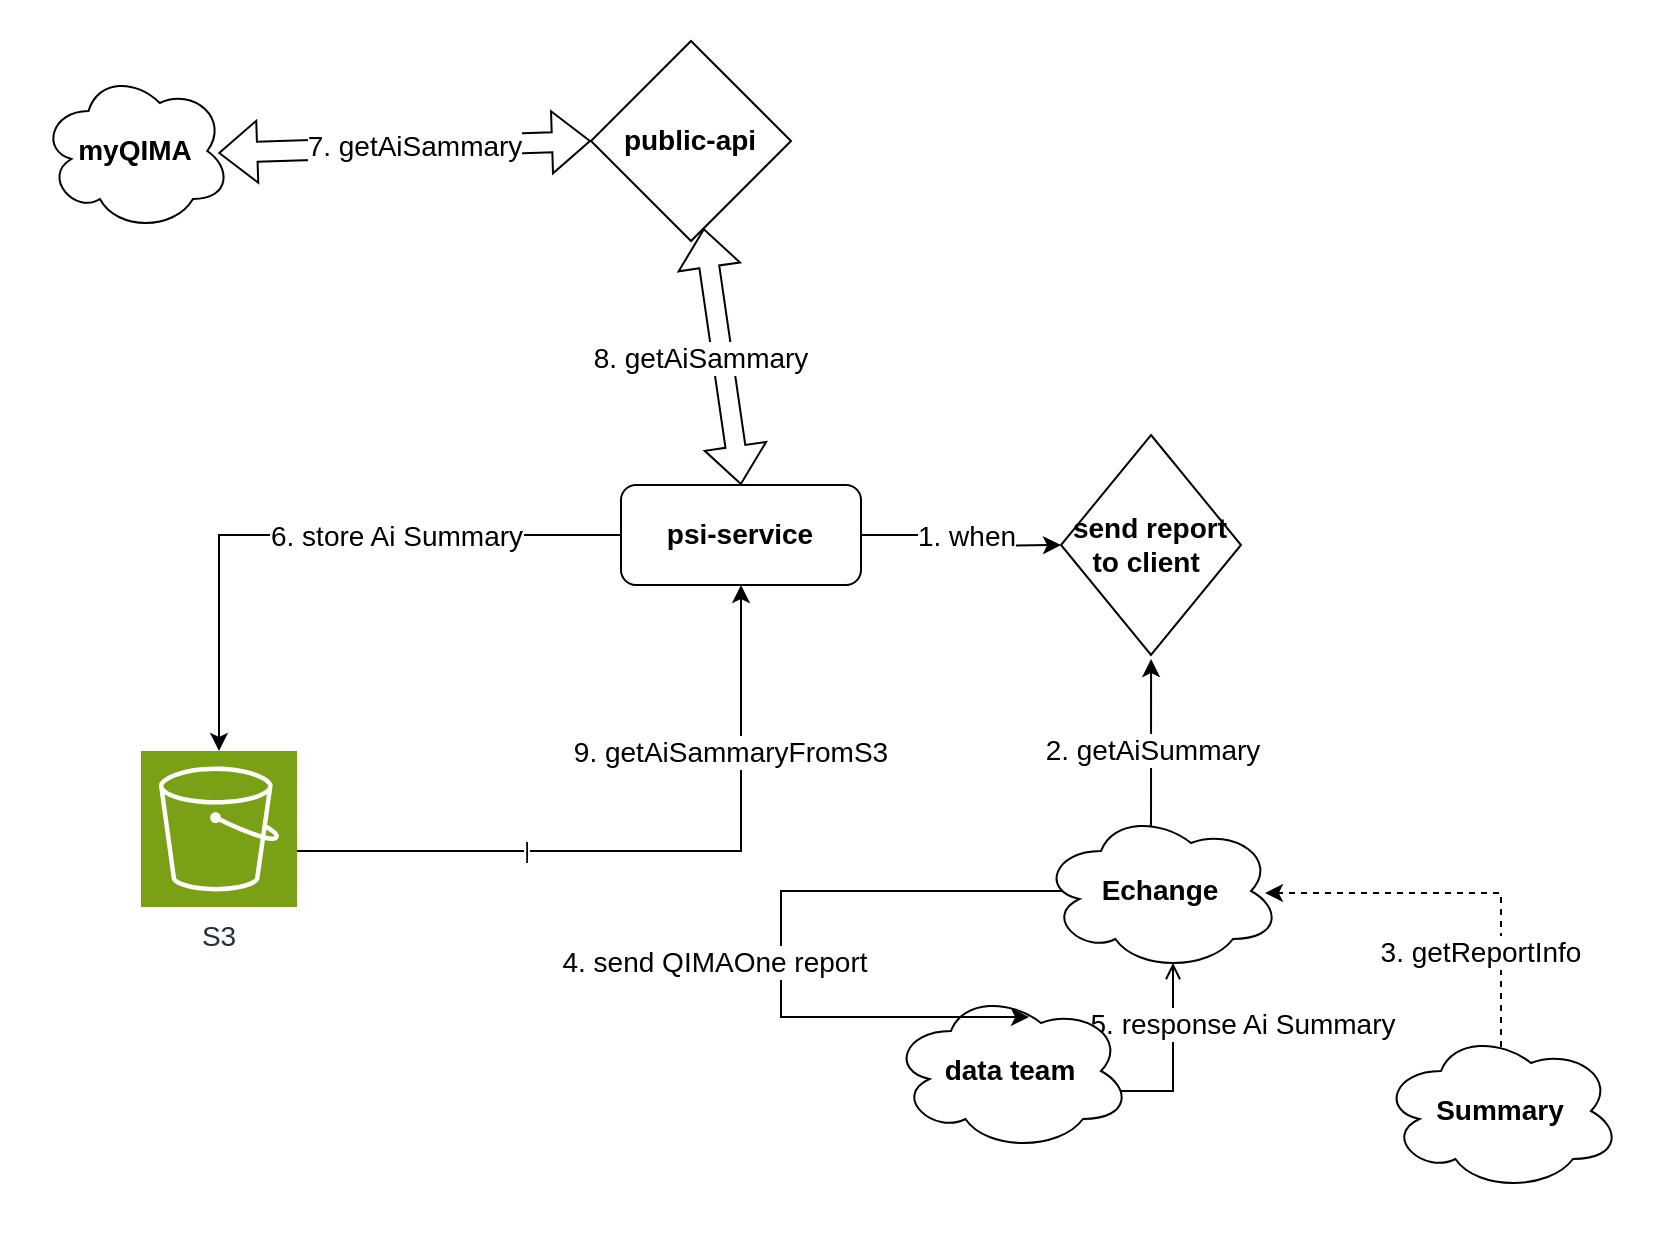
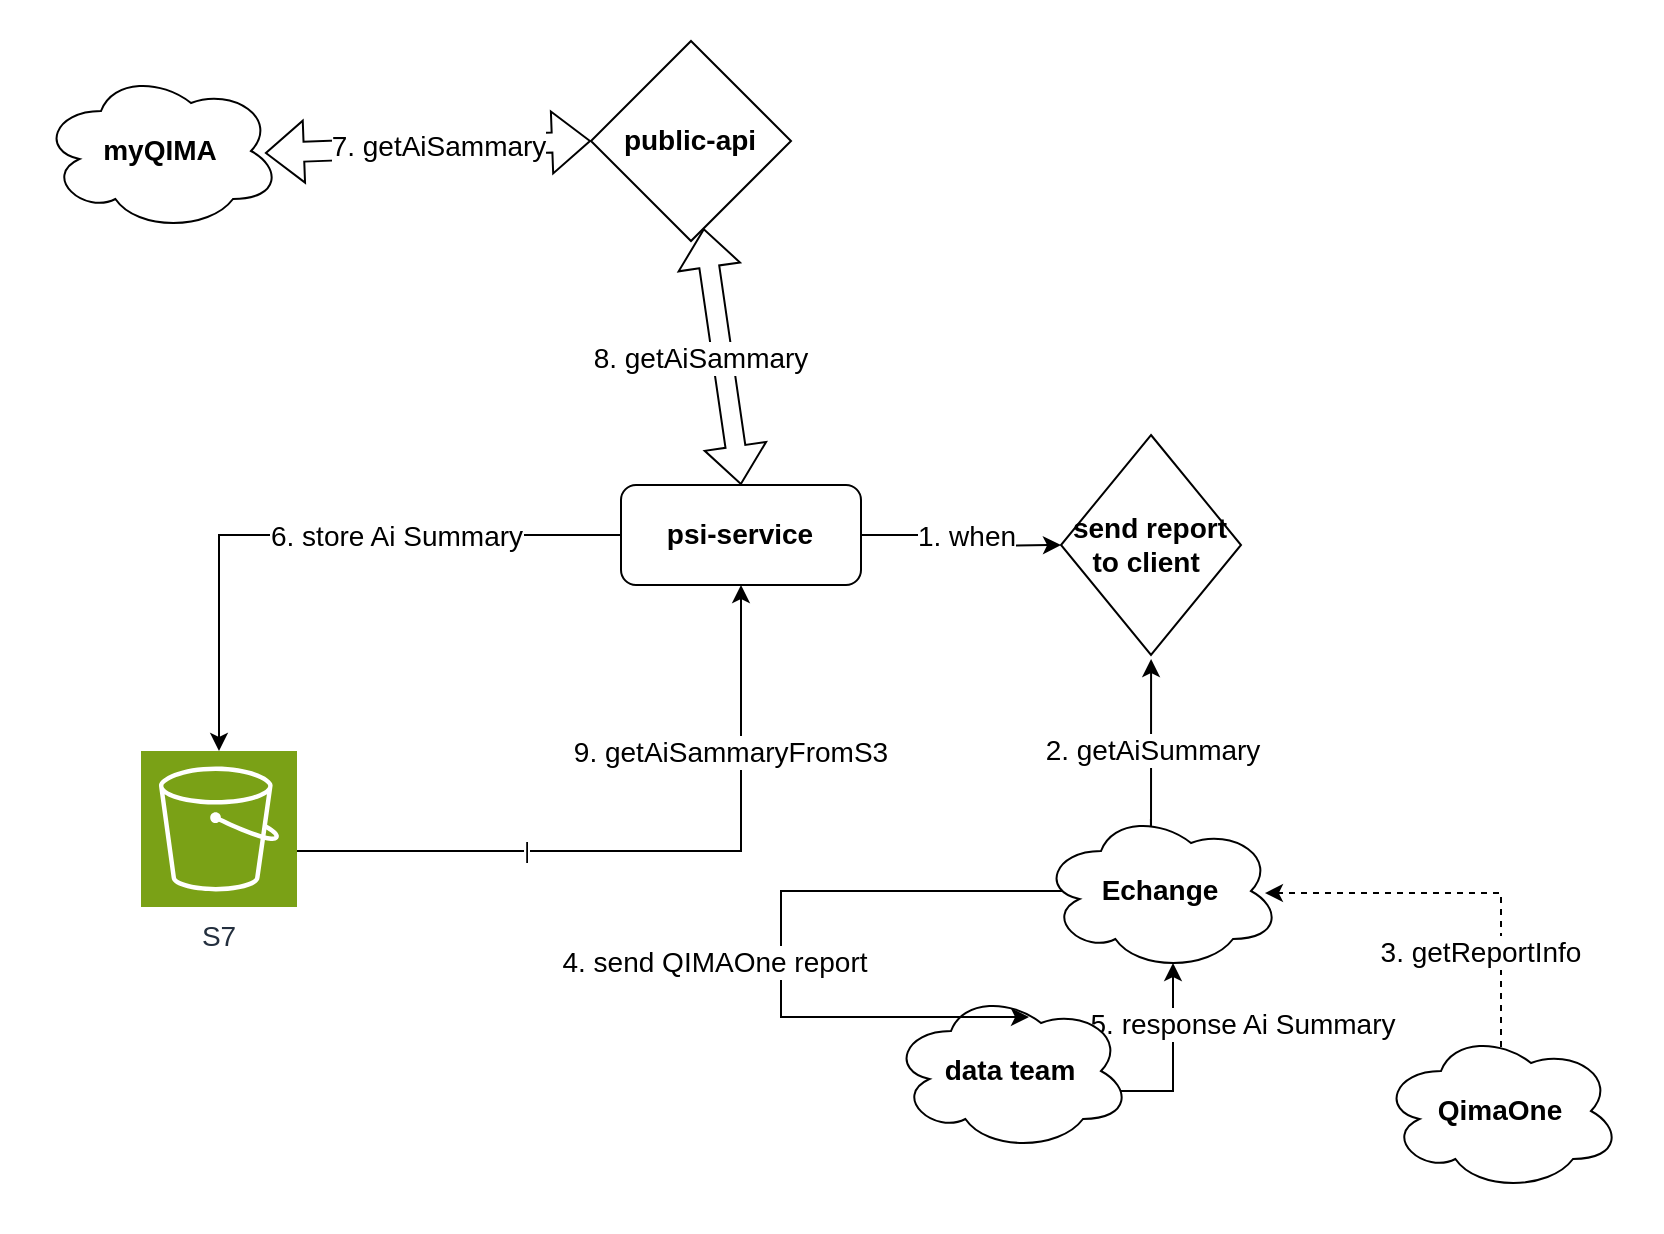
node "myQIMA": size 190x160 -> 240x160
node "S3": label "S3" -> "S7"
edge "data team" -> "Echange": arrowhead open -> classic
node "Summary": label "Summary" -> "QimaOne"
